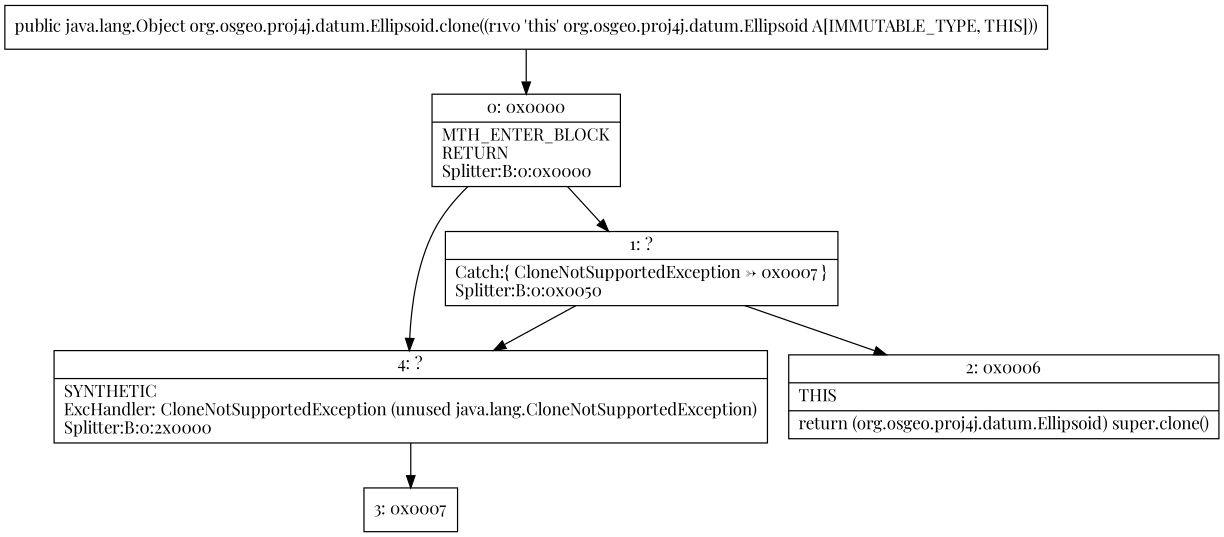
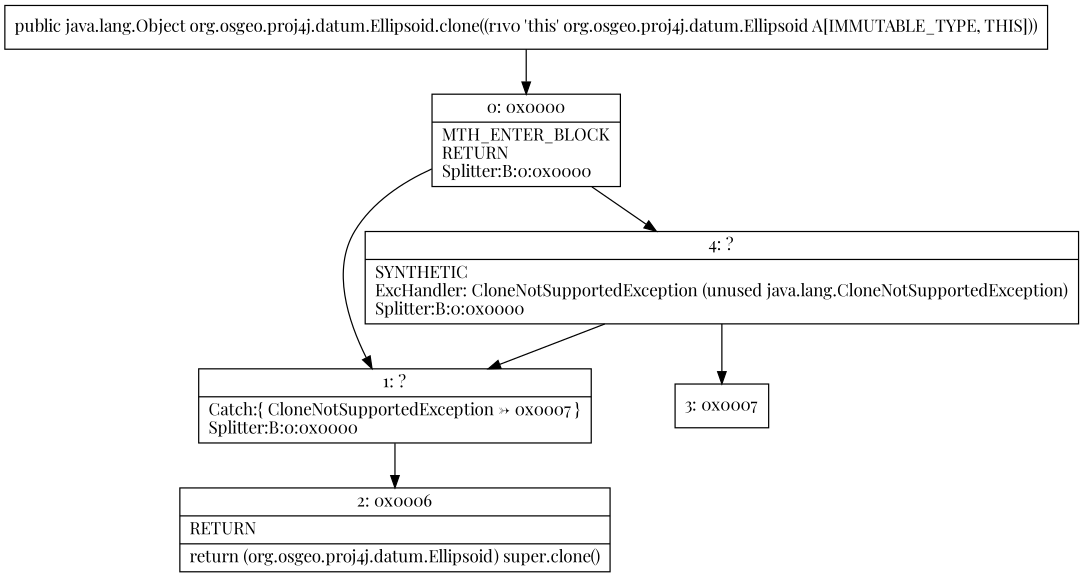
node "1: ?": text "Splitter:B:0:0x0050" -> "Splitter:B:0:0x0000"
edge "1: ?" -> "4: ?": reversed
node "2: 0x0006": text "THIS" -> "RETURN"
node "4: ?": text "Splitter:B:0:2x0000" -> "Splitter:B:0:0x0000"
